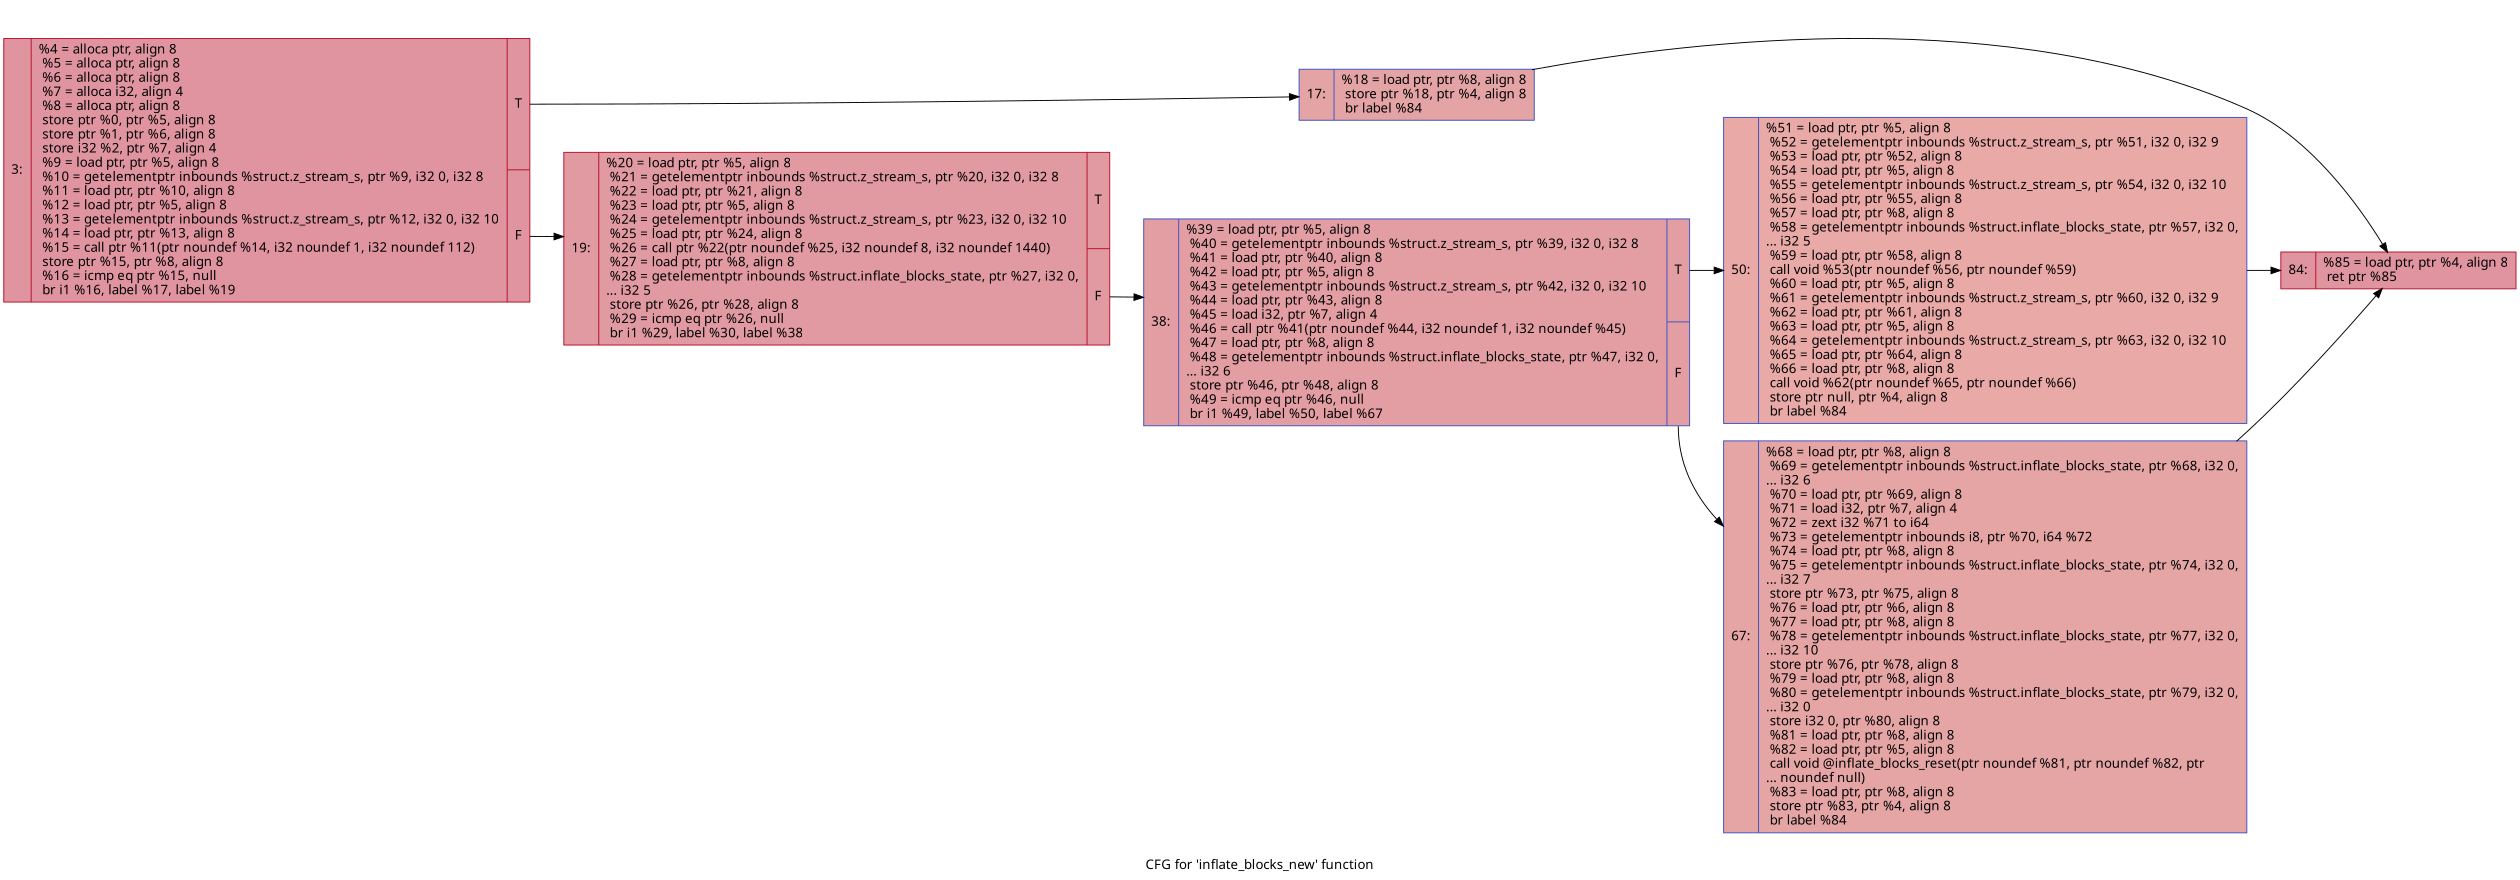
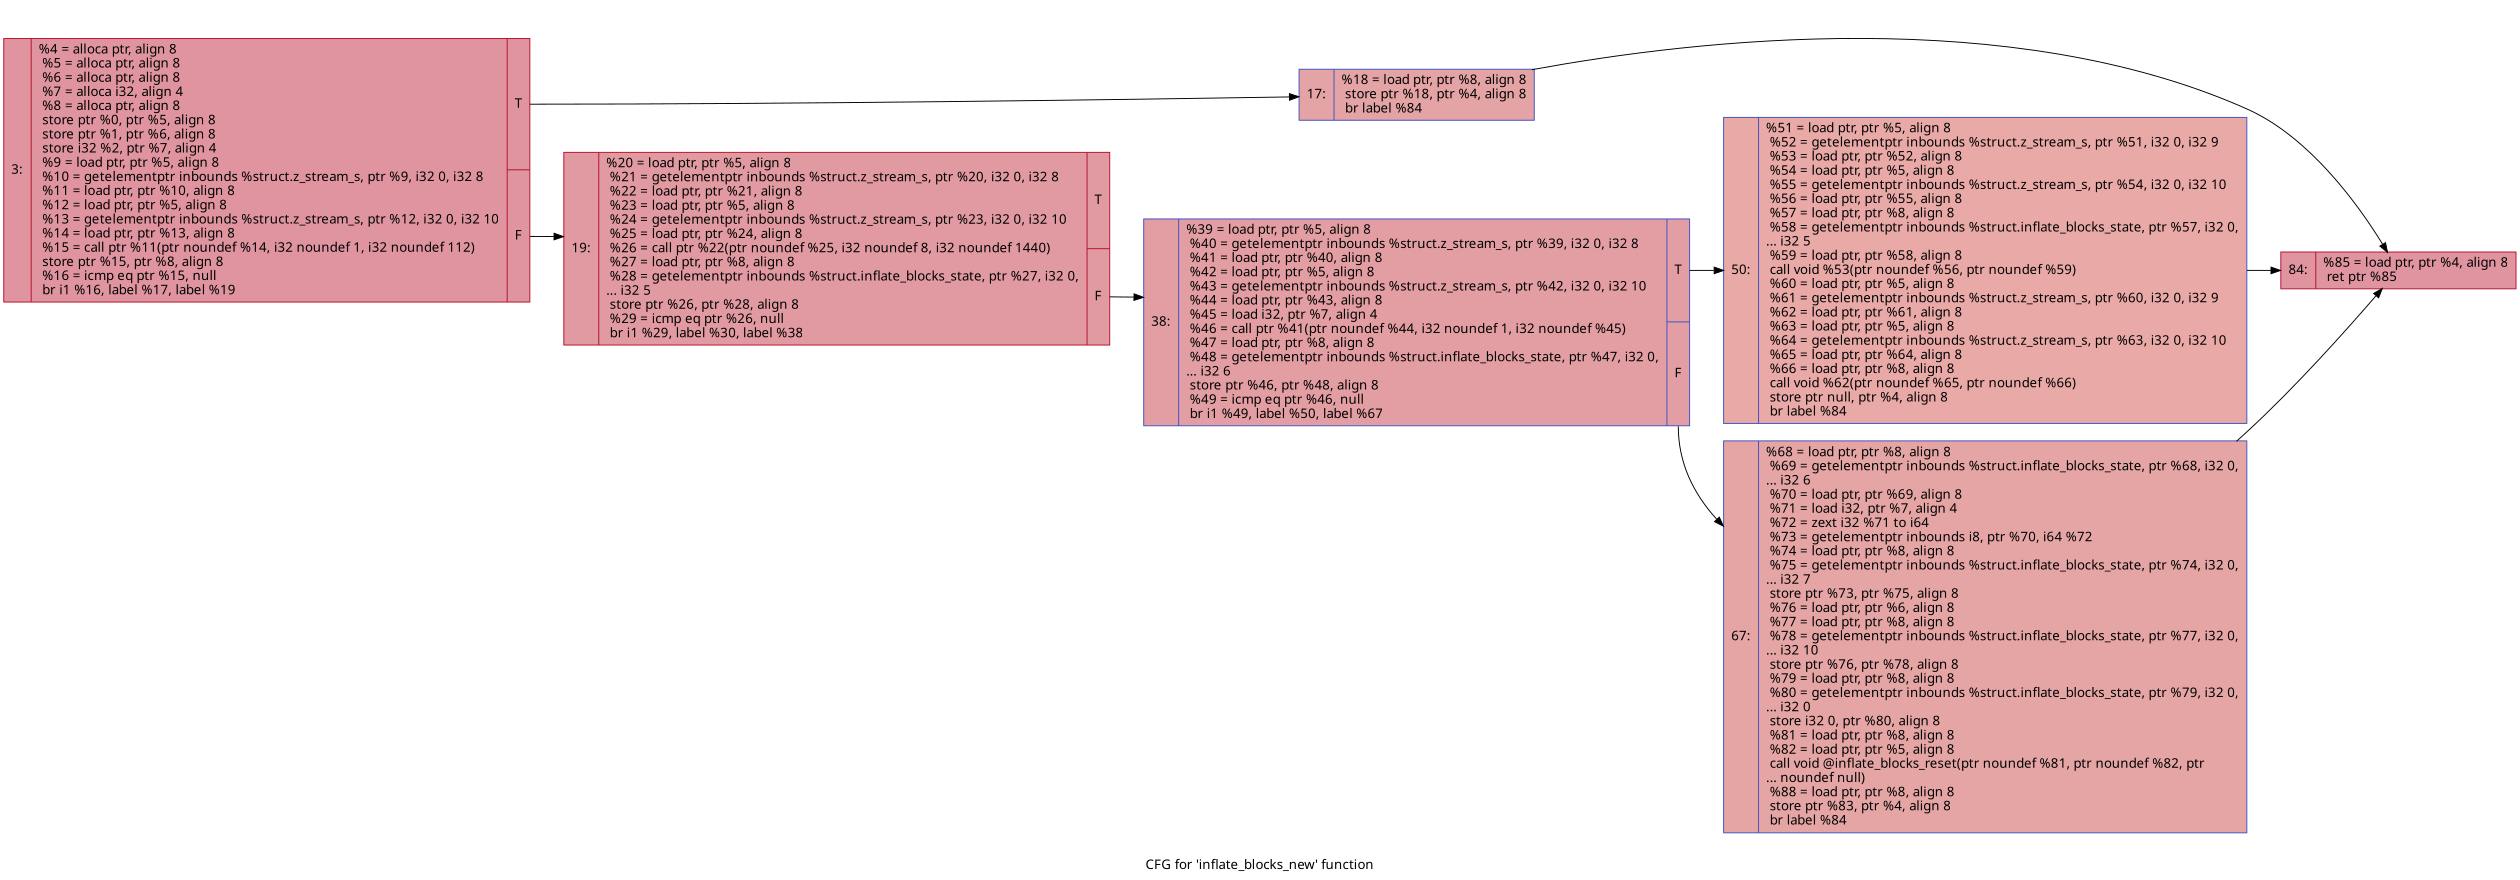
node "67:": text "%83 = load ptr, ptr %8, align 8" -> "%88 = load ptr, ptr %8, align 8"
